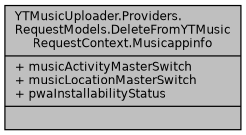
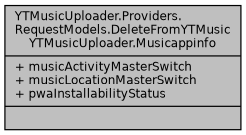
node "YTMusicUploader.Providers.": text "RequestContext.Musicappinfo" -> "YTMusicUploader.Musicappinfo"
